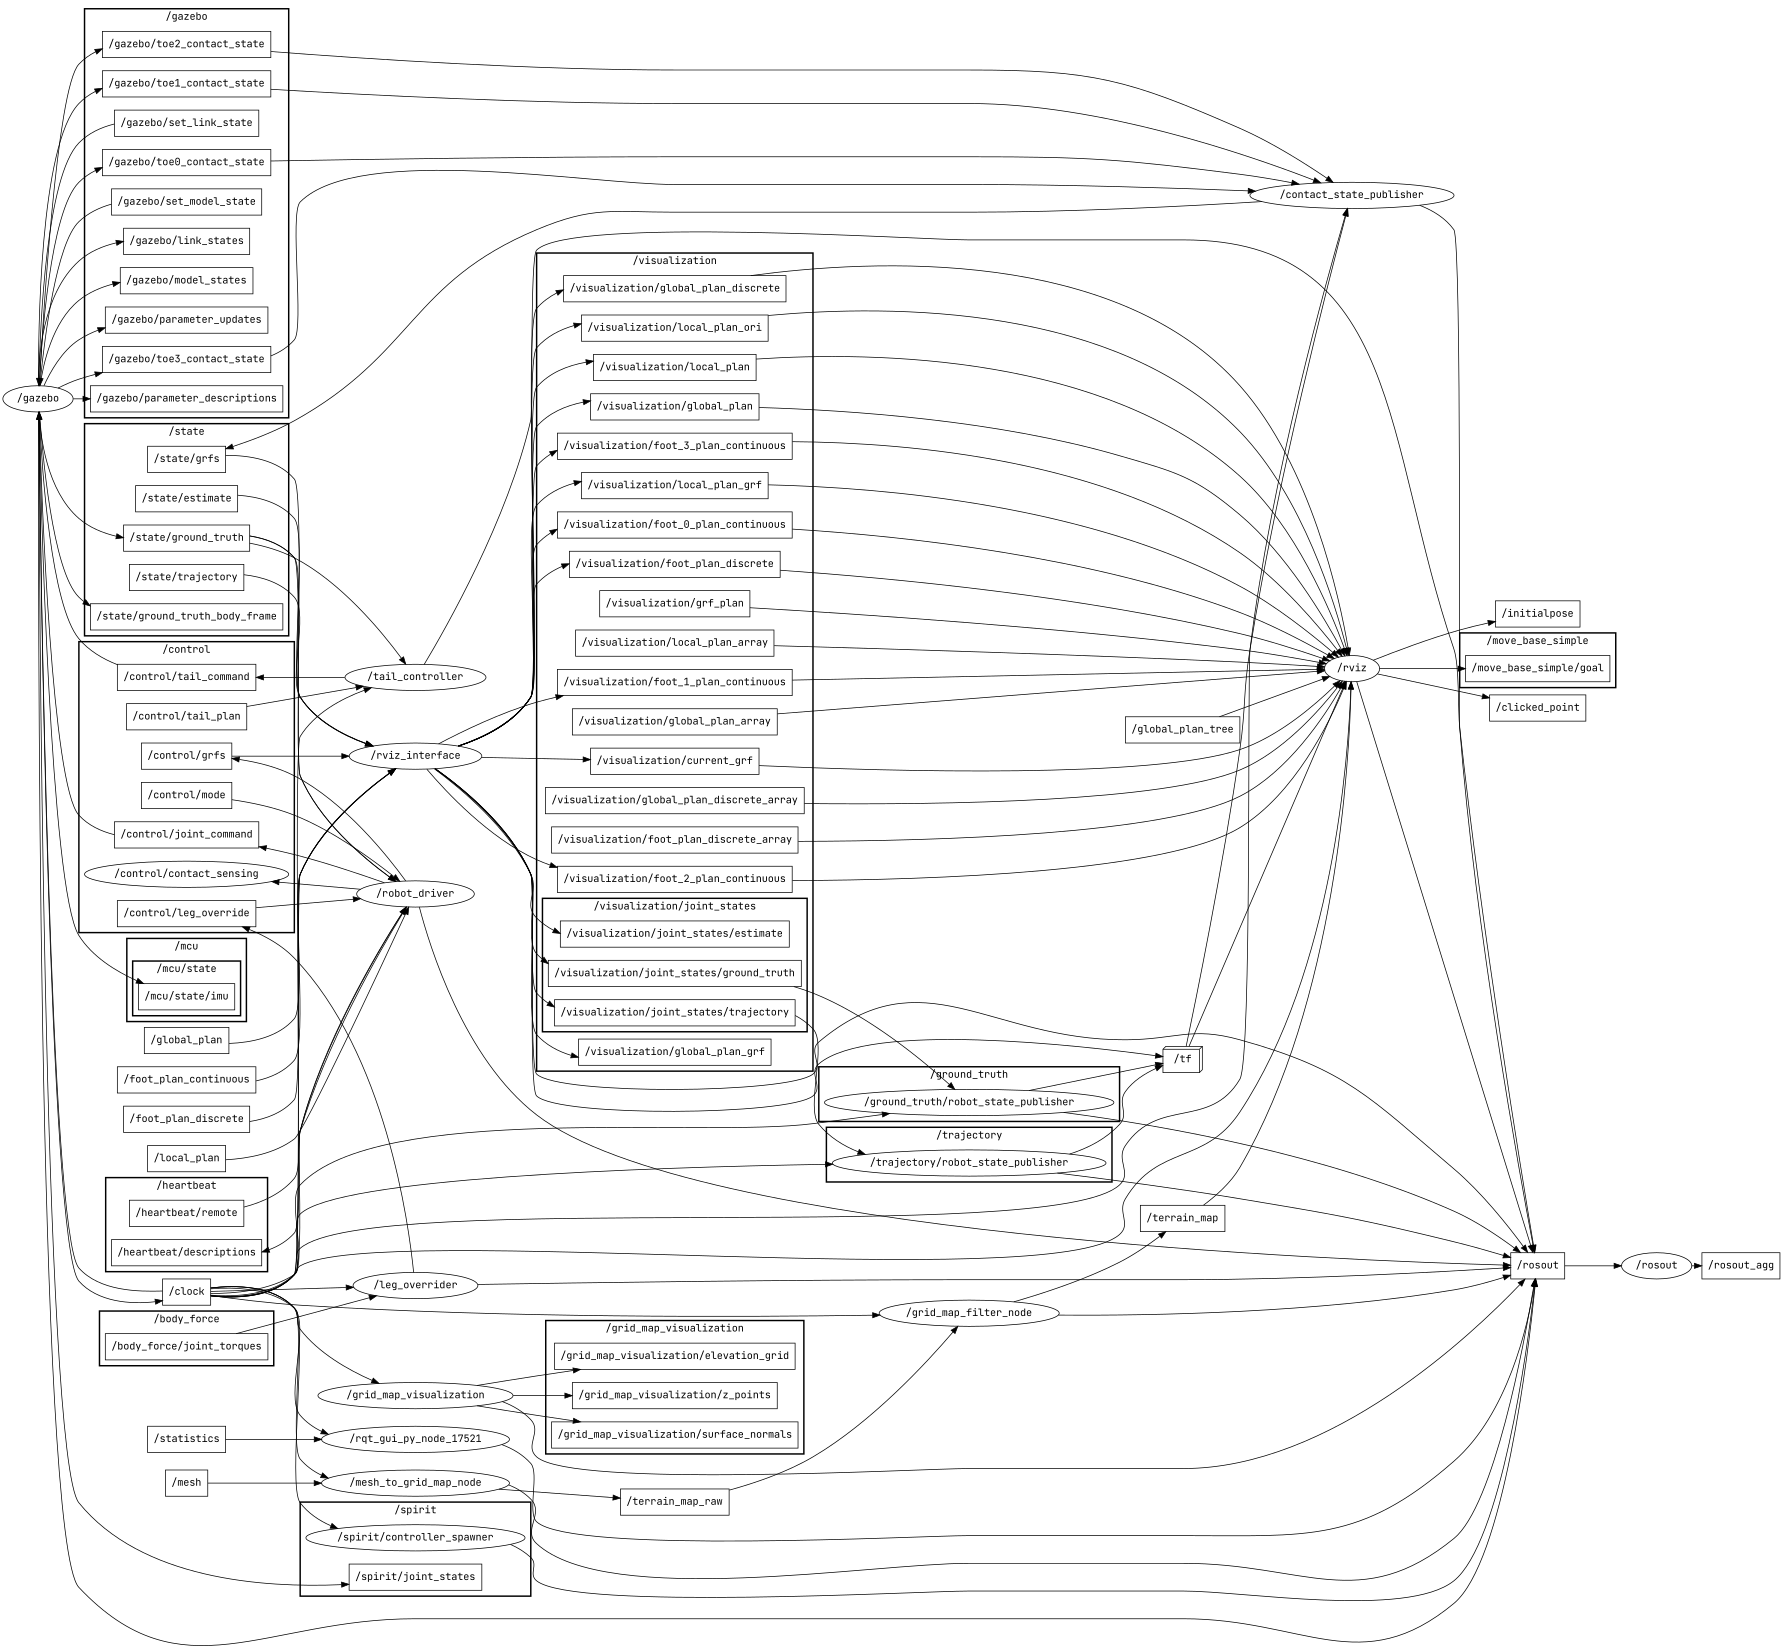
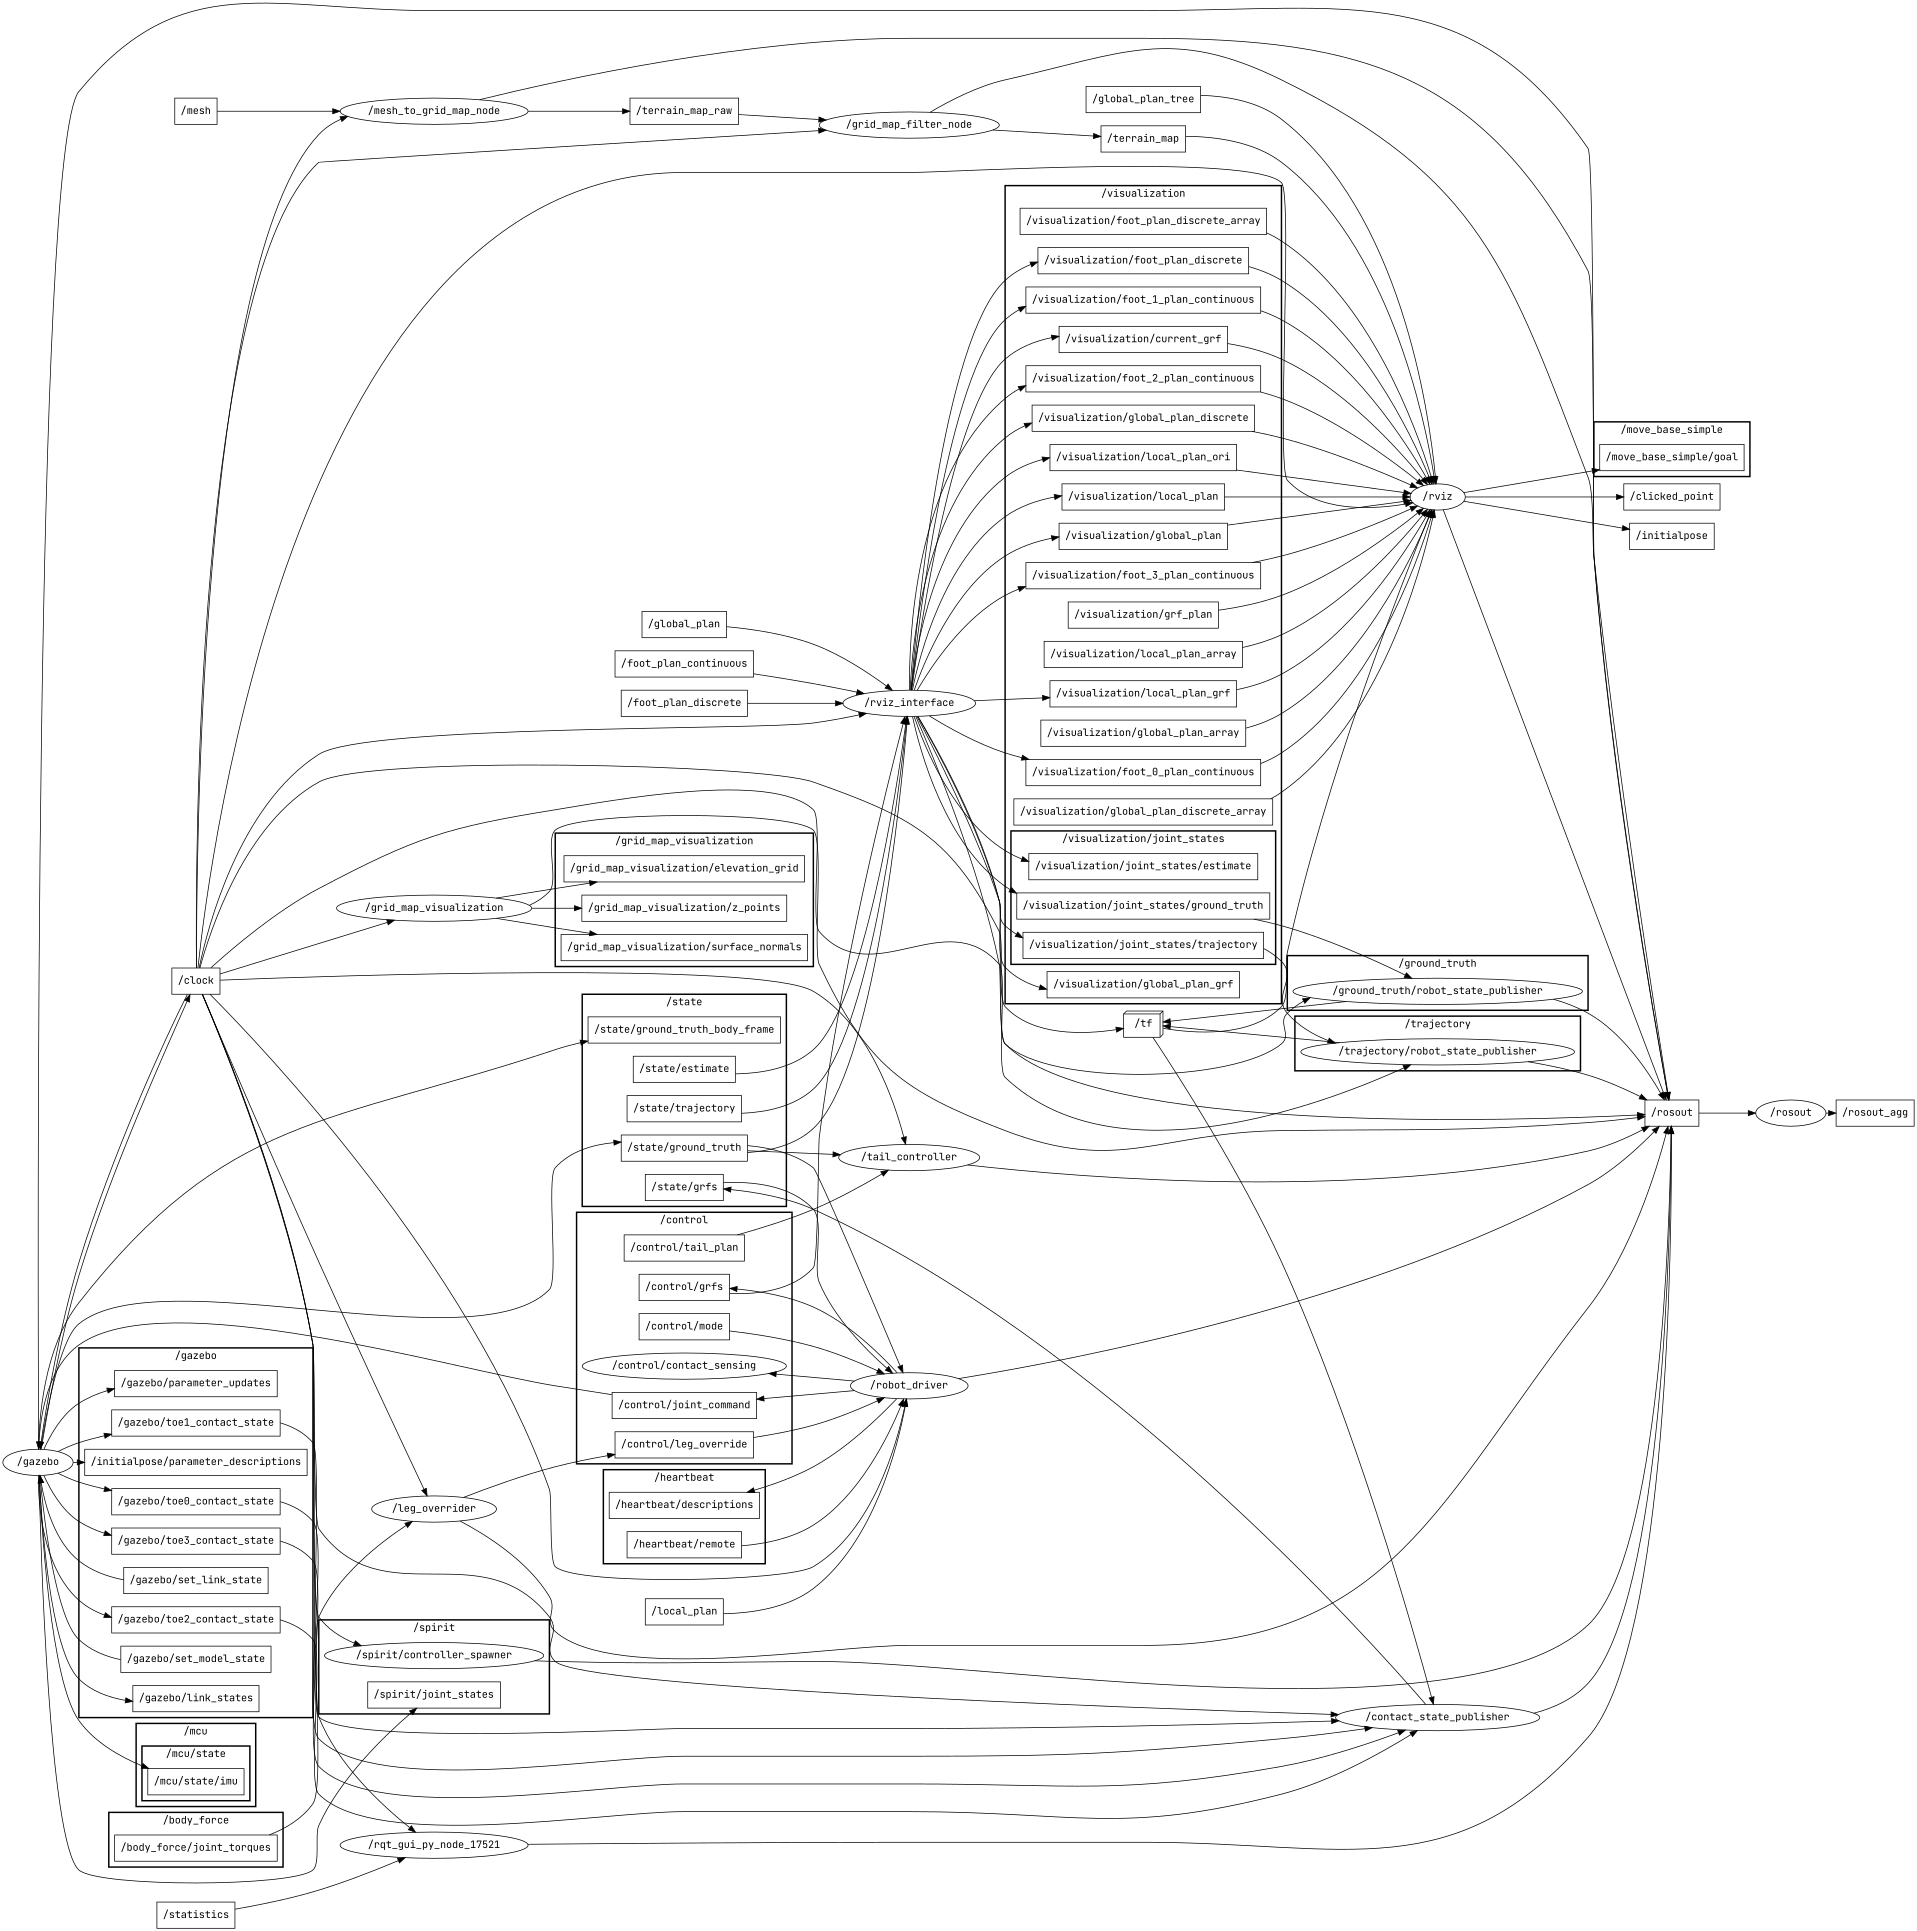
node "/gazebo/model_states": removed
node "/gazebo/parameter_descriptions": label "/gazebo/parameter_descriptions" -> "/initialpose/parameter_descriptions"
node "/control/tail_command": removed
